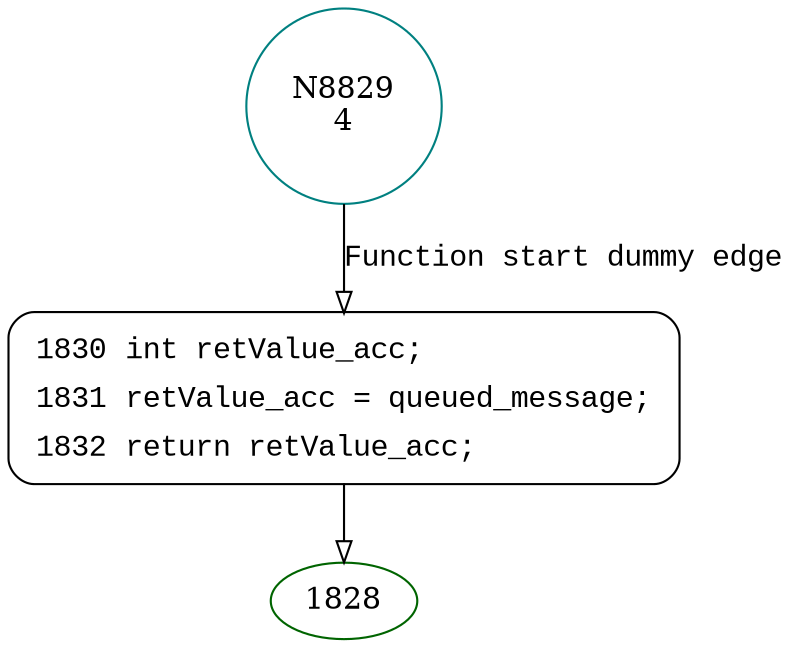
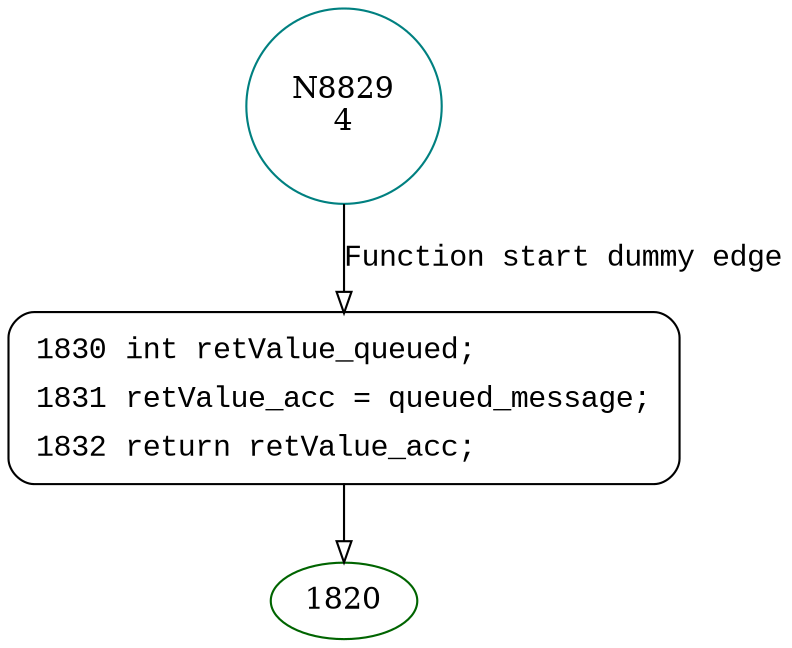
node "1830": text "int retValue_acc;" -> "int retValue_queued;"
node "1828": label "1828" -> "1820"
